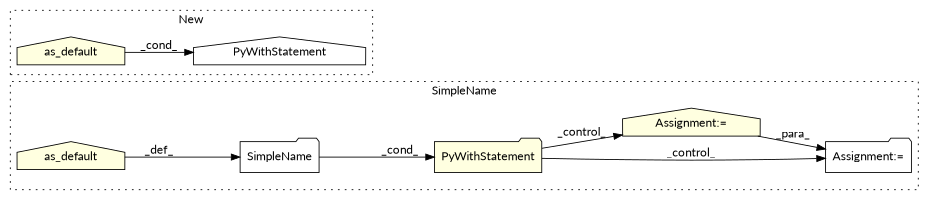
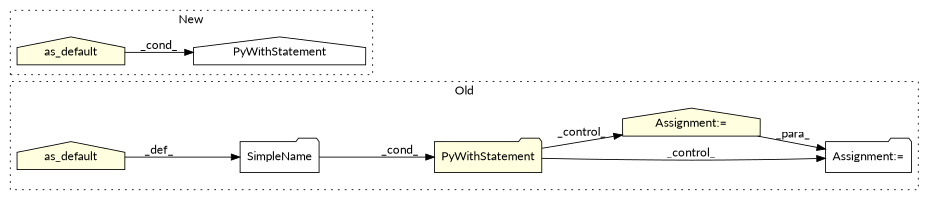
cluster "SimpleName": label "SimpleName" -> "Old"
